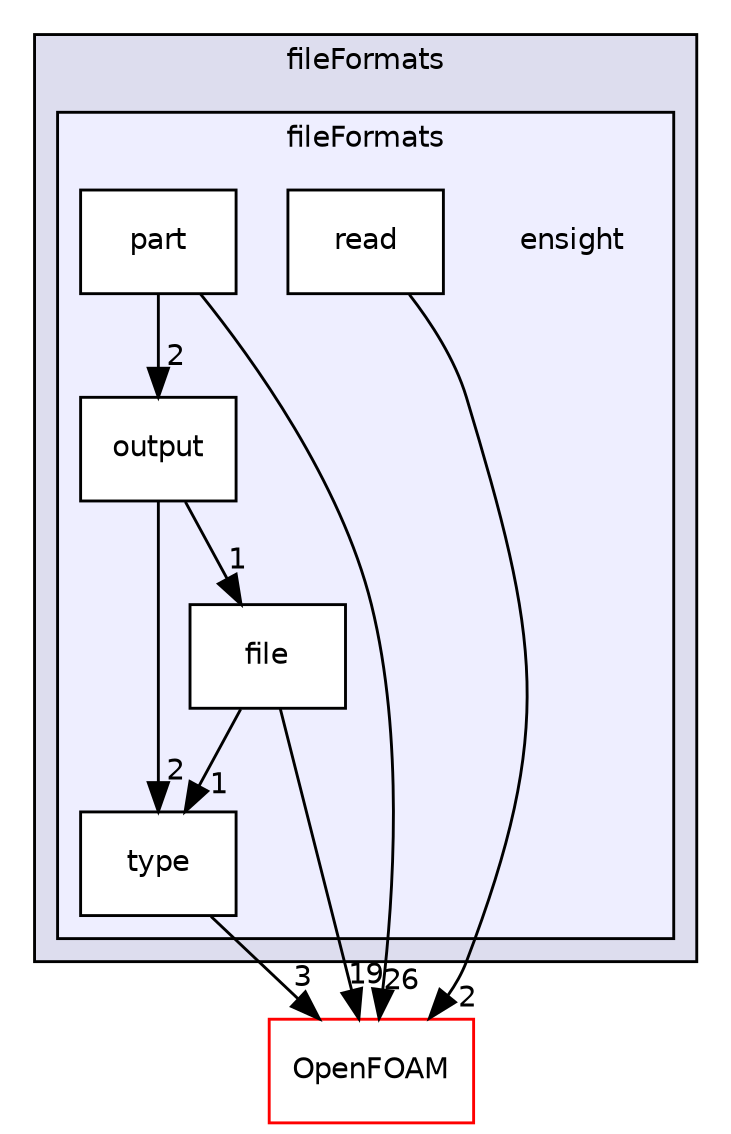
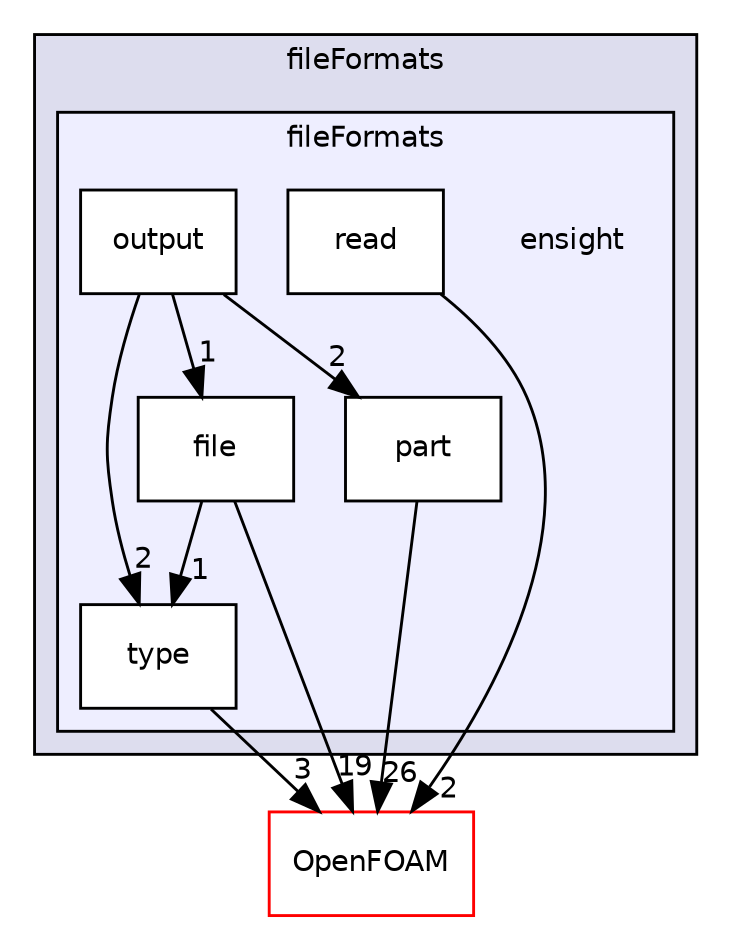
edge "part" -> "output": reversed
